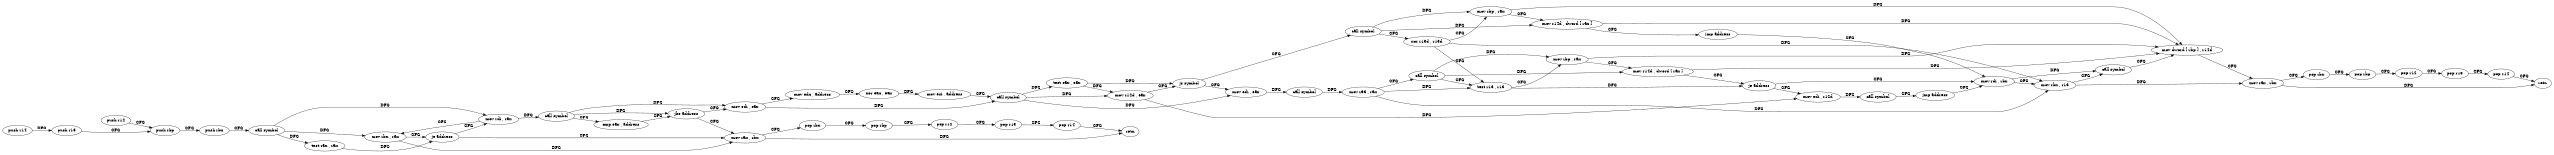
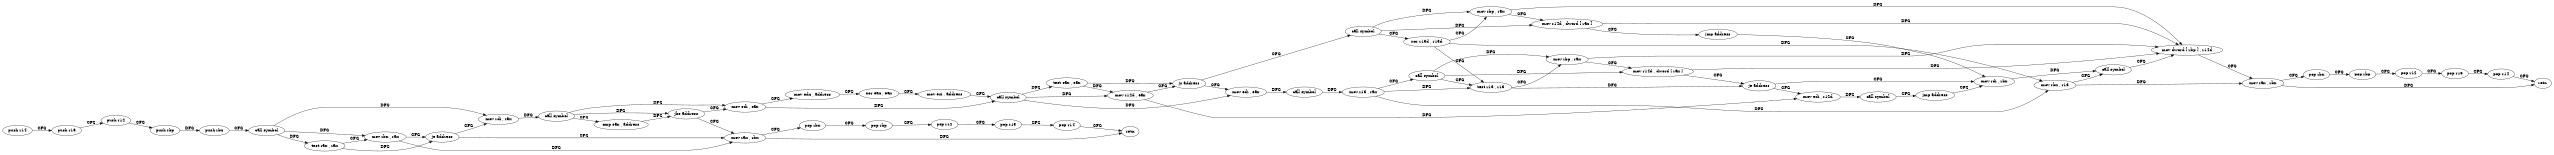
edge "mov rdi , rbx" -> "mov rbx , r13": removed, label "CFG"
node "js symbol": label "js symbol" -> "js address"
edge "xor eax , eax" -> "mov esi , address": label "DFG" -> "CFG"
node "mov r63 , rax": label "mov r63 , rax" -> "mov r13 , rax"
edge "cmp eax , address" -> "jbe address": label "CFG" -> "DFG"
edge "mov rdi , rax" -> "mov rbx , rax": now "test rax , rax" -> "mov rbx , rax"
edge "push r14" -> "push r13": label "DFG" -> "CFG"
edge "push rbp" -> "push rbx": label "CFG" -> "DFG"
edge "push r13" -> "push rbp": now "push r13" -> "push r12"
